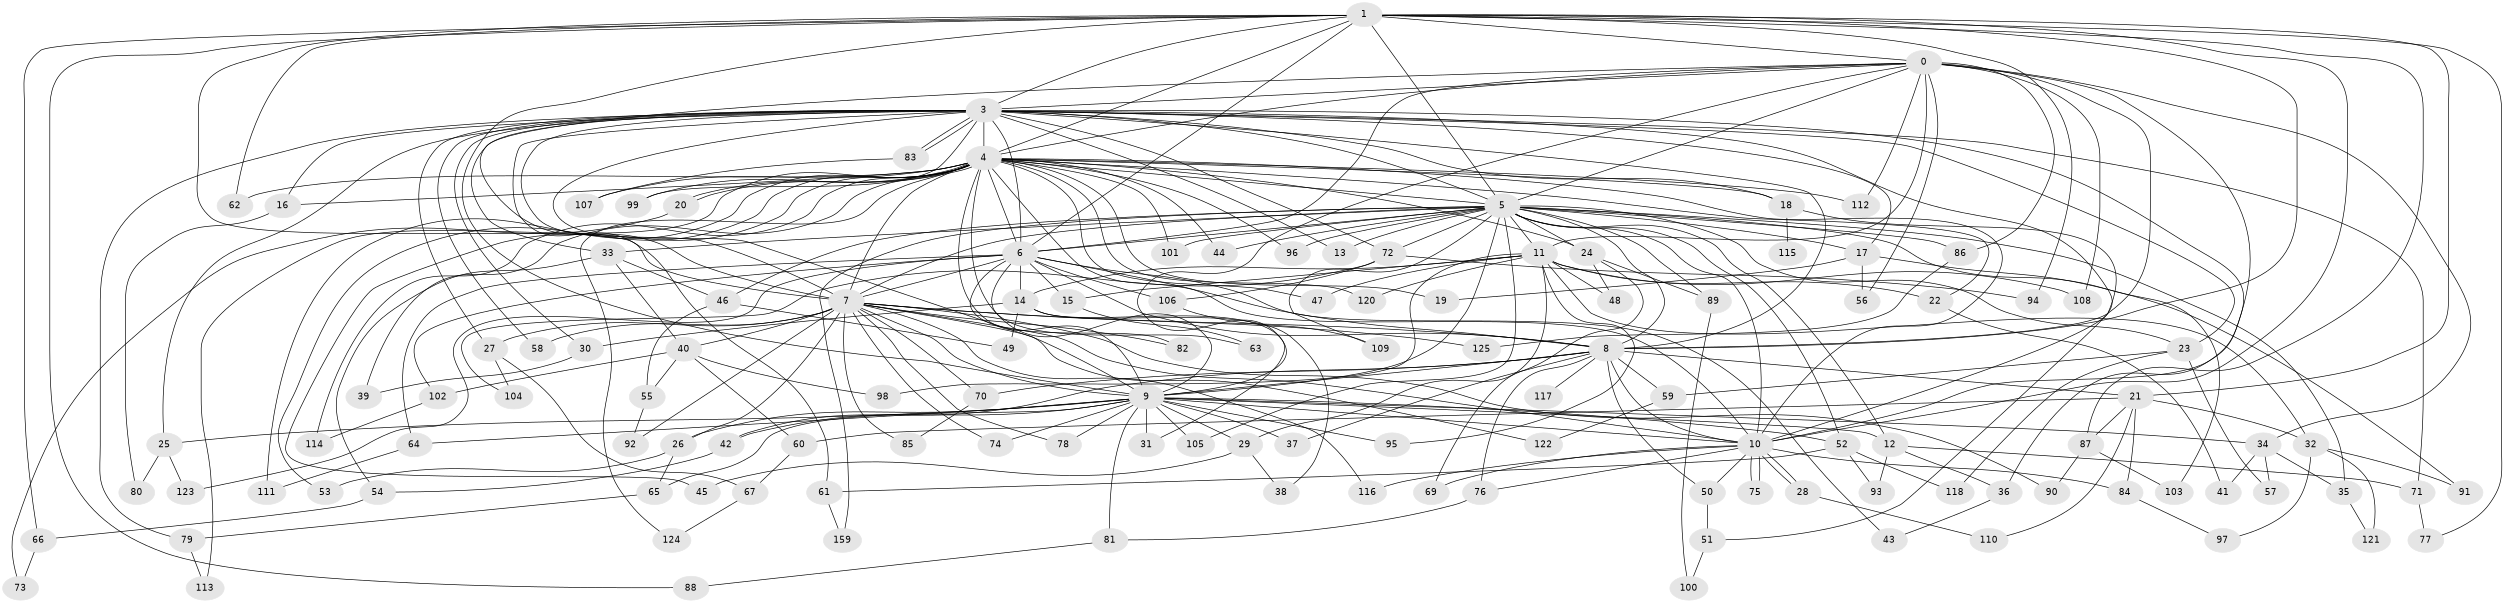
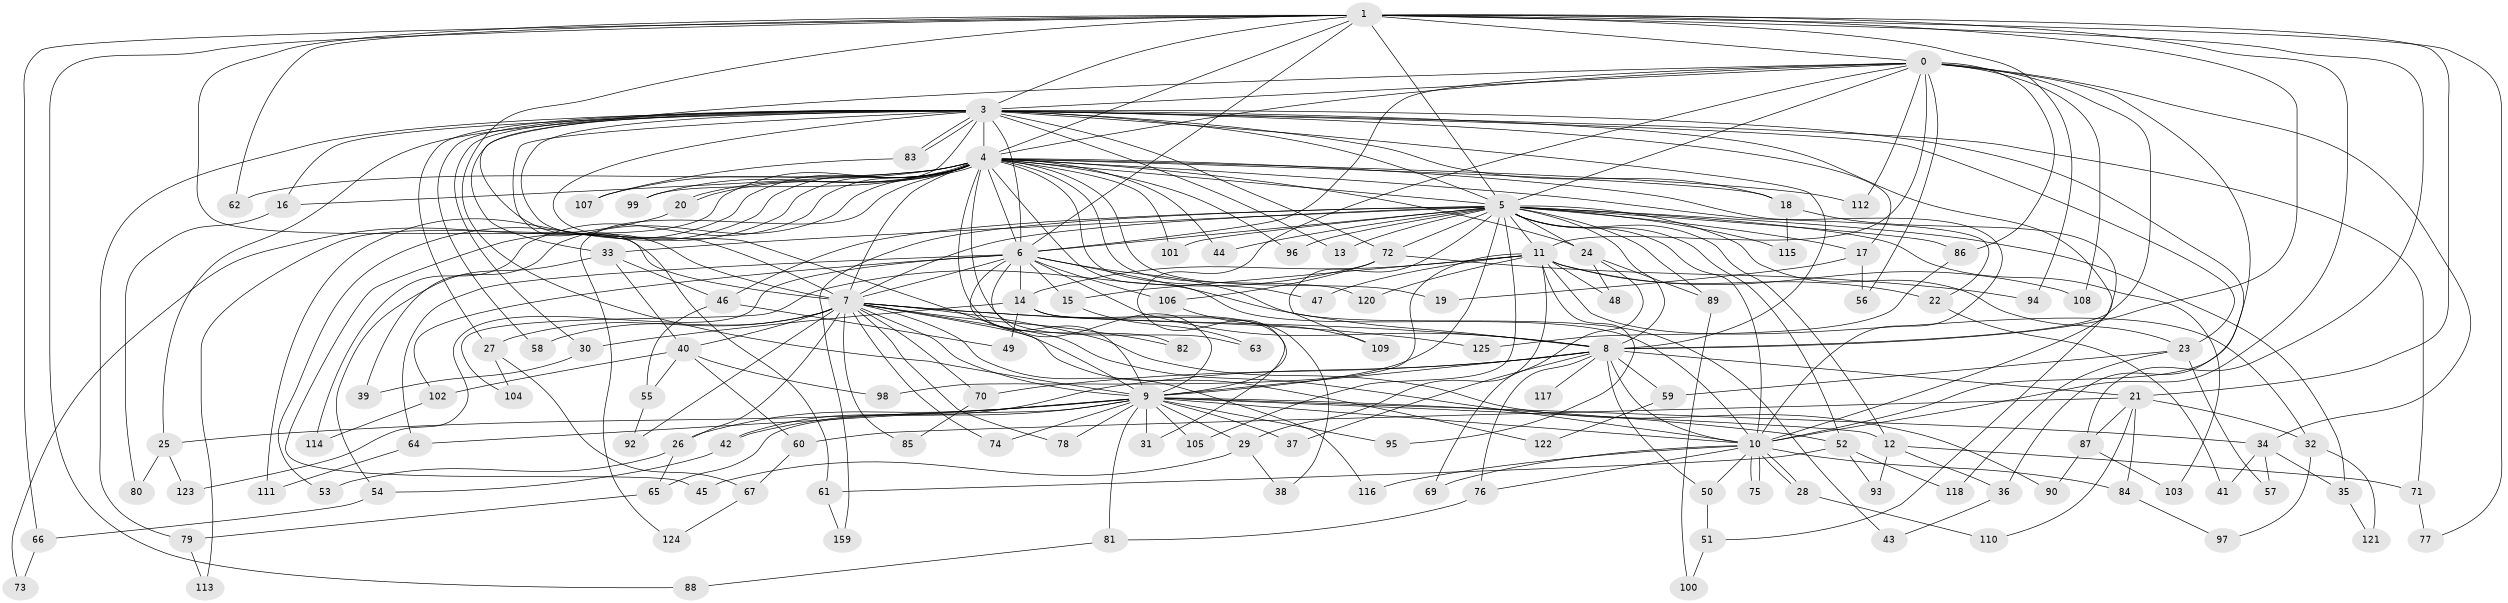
edge "5" -- "115": added
node "91": removed
